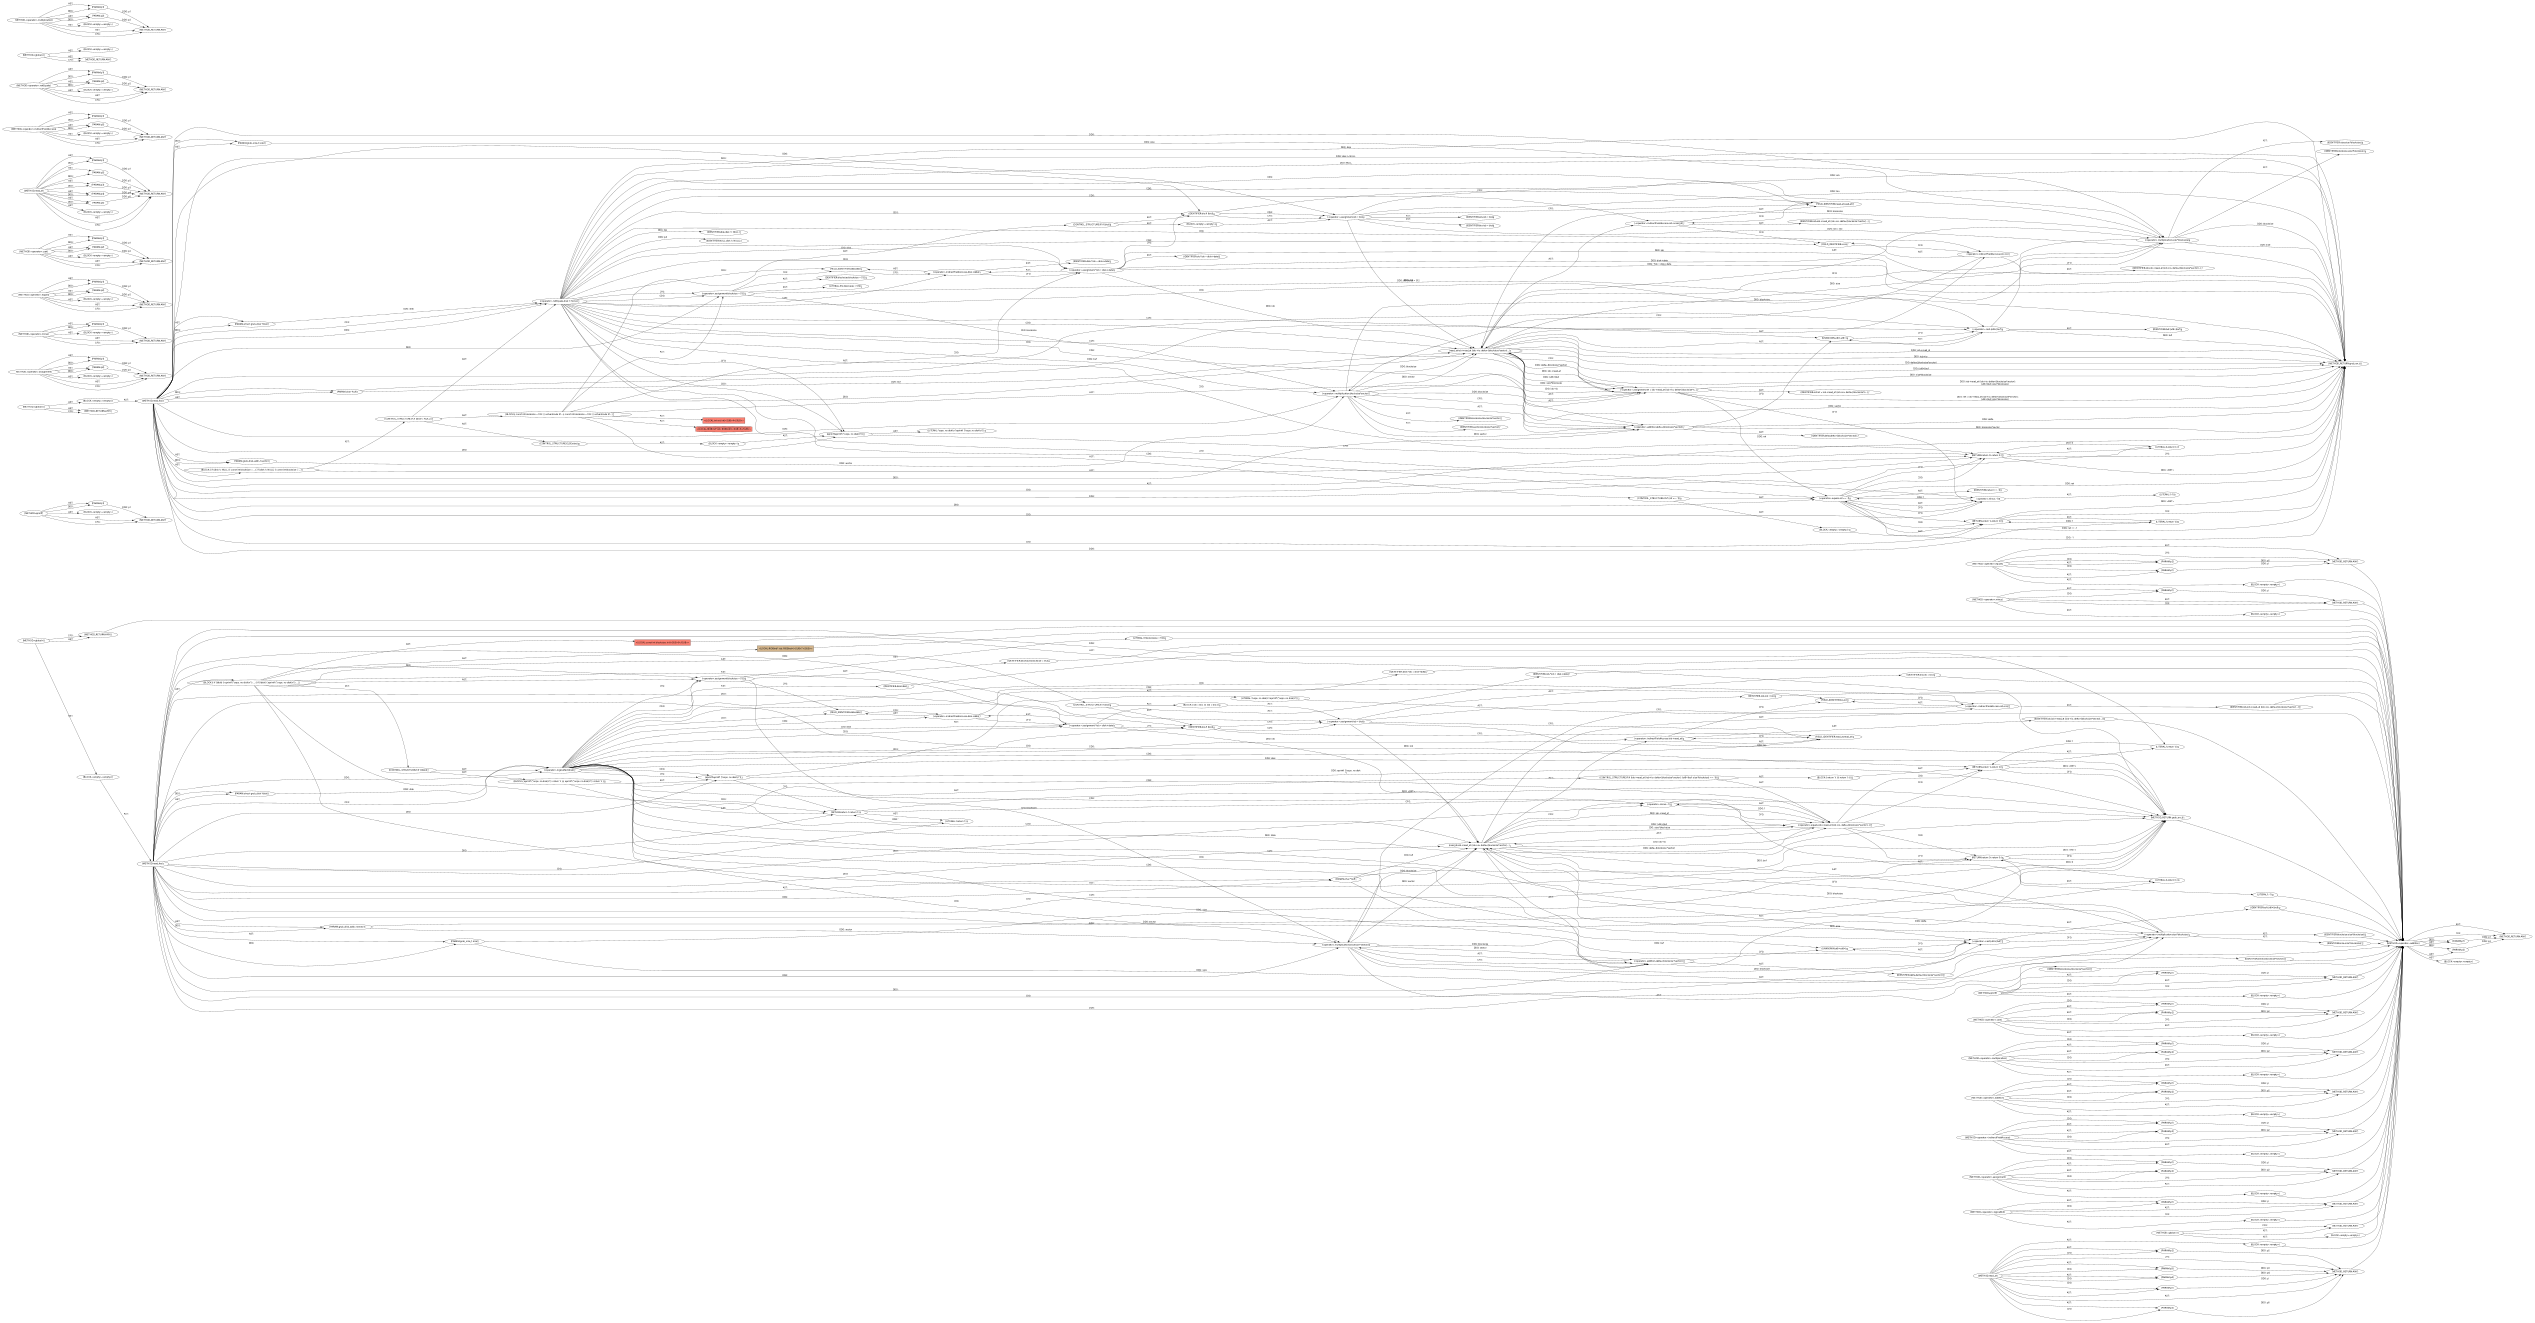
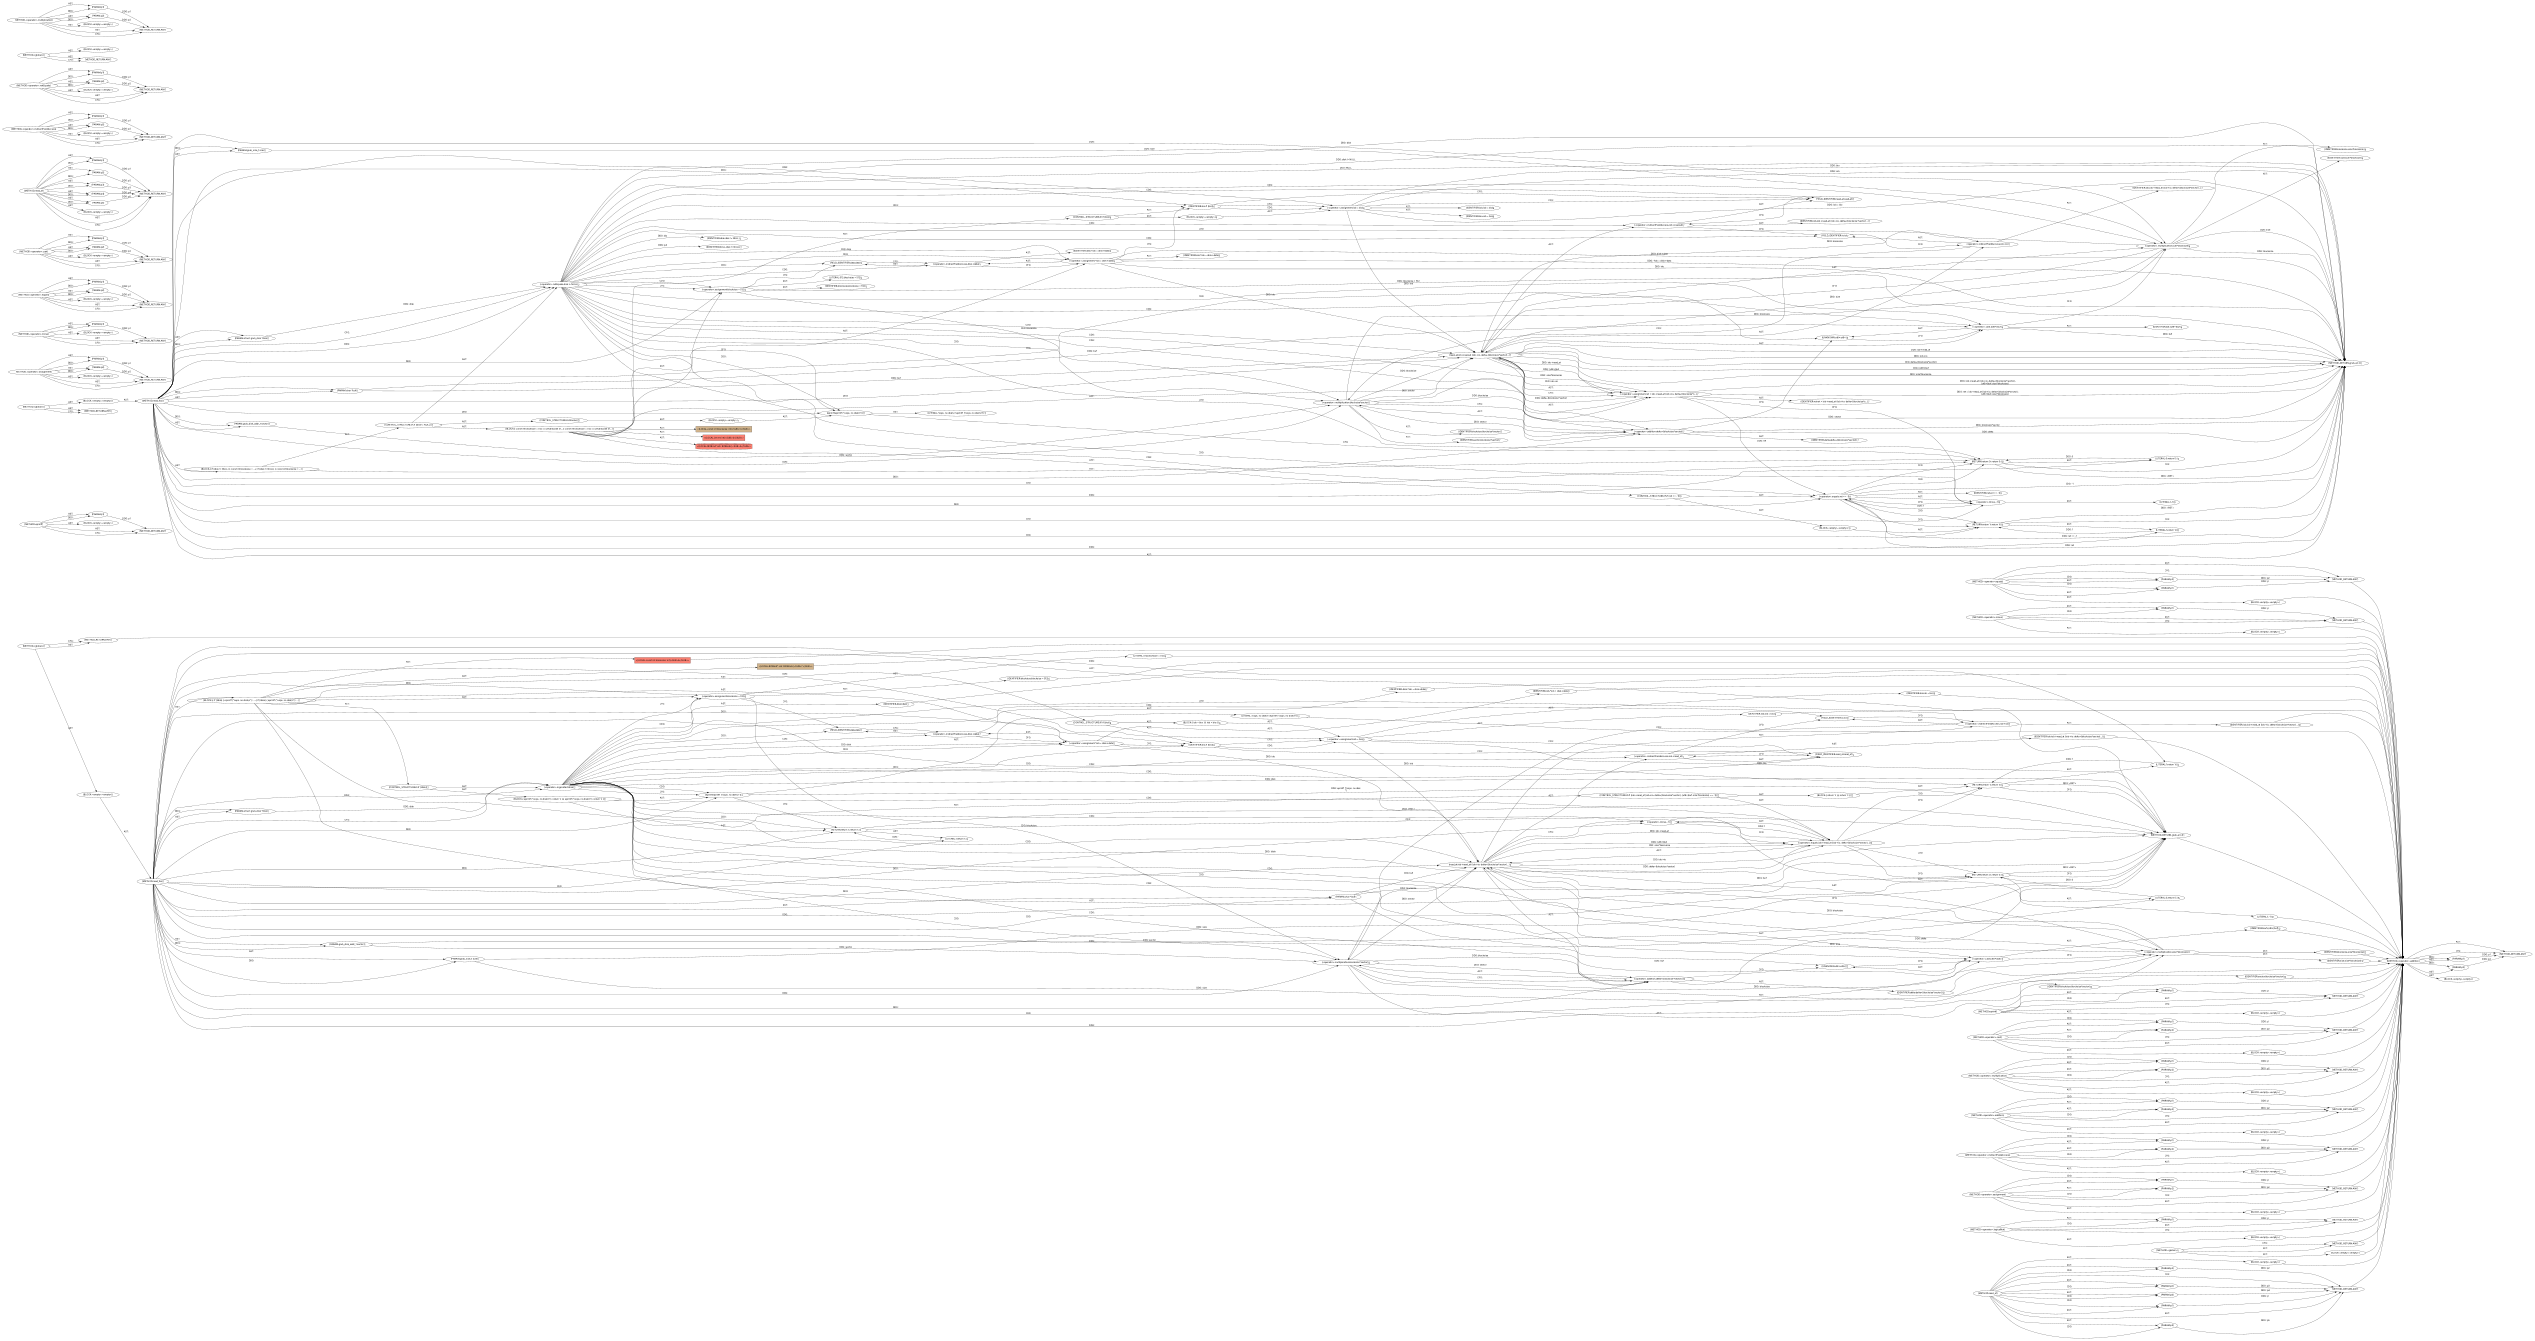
node "<(LOCAL,const int blocksize: int)<SUB>3</SUB>>": added
